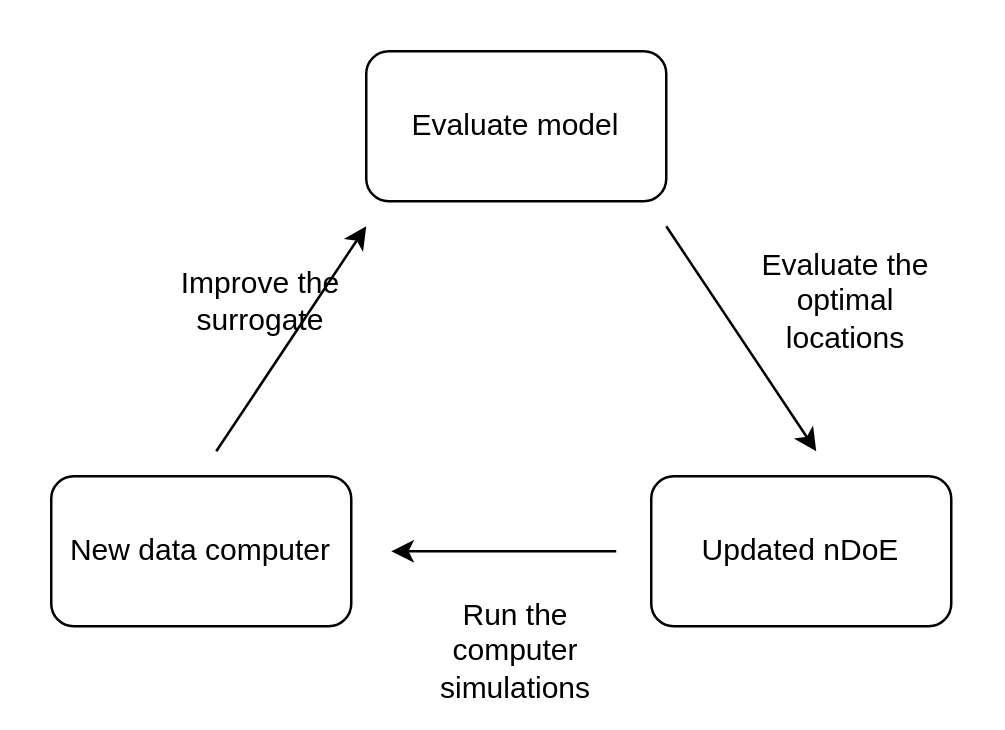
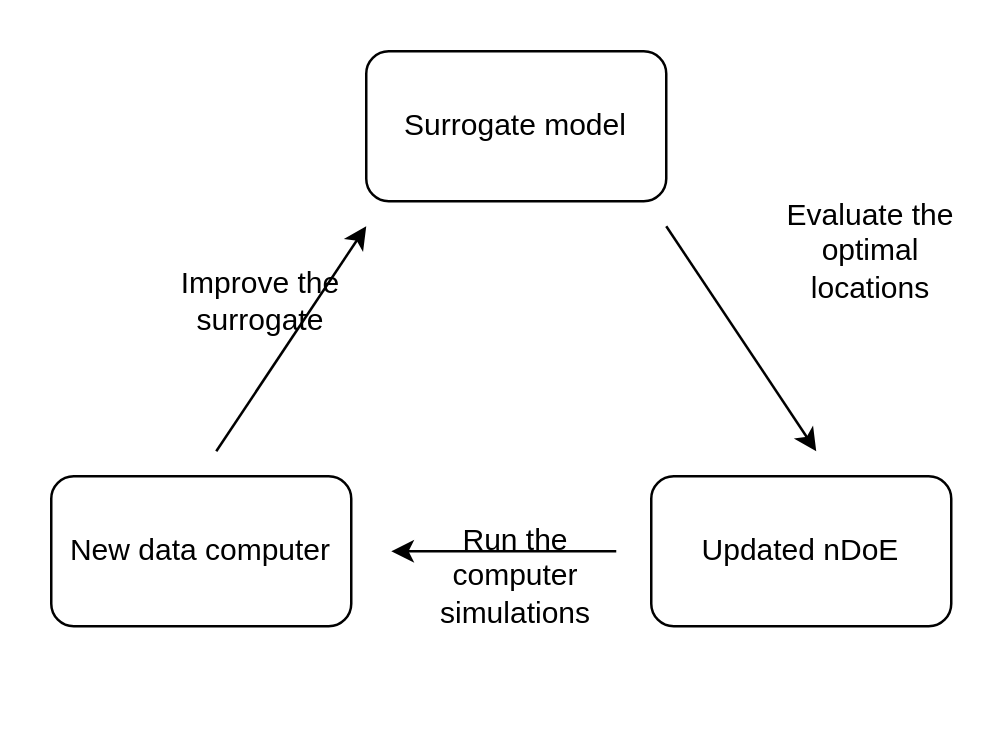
node "Evaluate model": label "Evaluate model" -> "Surrogate model"
node "Evaluate the optimal locations": moved (846, 301) -> (871, 251)
node "Run the computer simulations": moved (516, 651) -> (516, 576)
